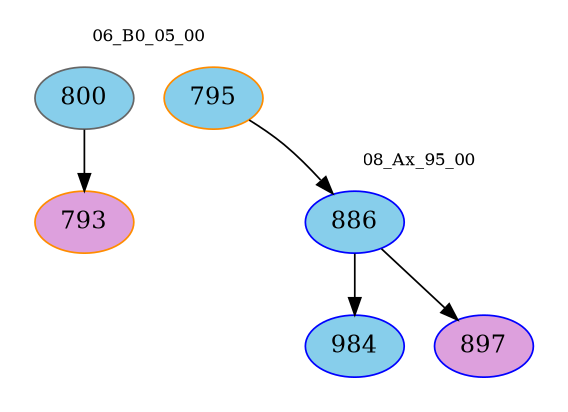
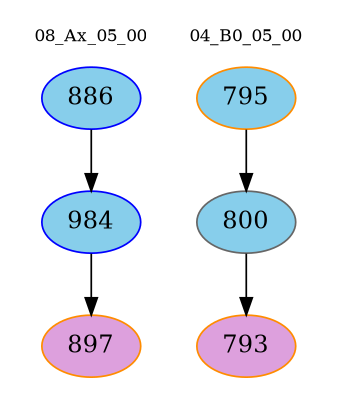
cluster "06_B0_05_00": label "06_B0_05_00" -> "04_B0_05_00"
cluster "08_Ax_95_00": label "08_Ax_95_00" -> "08_Ax_05_00"
edge "795" -> "886": now "795" -> "800"
edge "886" -> "897": now "984" -> "897"
node "897": color blue -> darkorange
